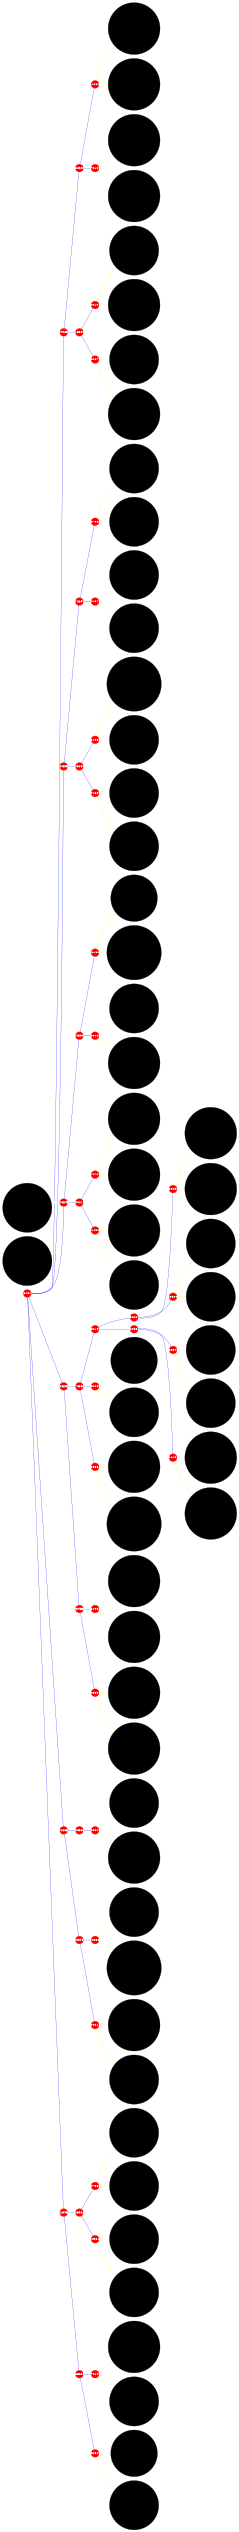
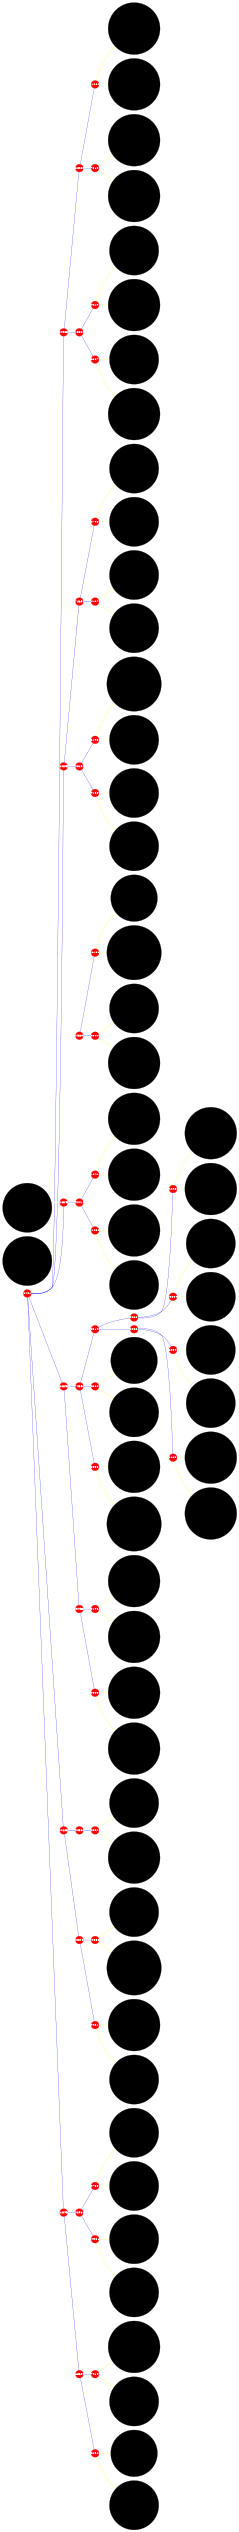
edge "0.37279448200406384" -- "0.5533226245971408": removed
